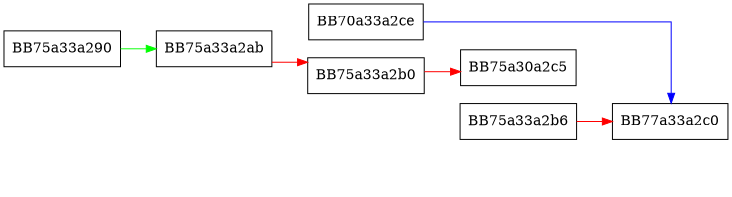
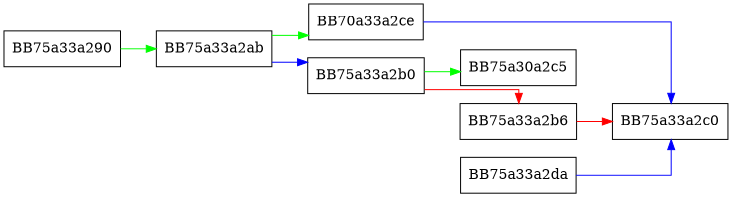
edge "BB75a33a2ab" -> "BB70a33a2ce": added
edge "BB75a33a2ab" -> "BB75a33a2b0": color red -> blue
edge "BB75a33a2b0" -> "BB75a30a2c5": color red -> green
edge "BB75a33a2b0" -> "BB75a33a2b6": added
node "BB77a33a2c0": label "BB77a33a2c0" -> "BB75a33a2c0"
node "BB75a33a2da": added
